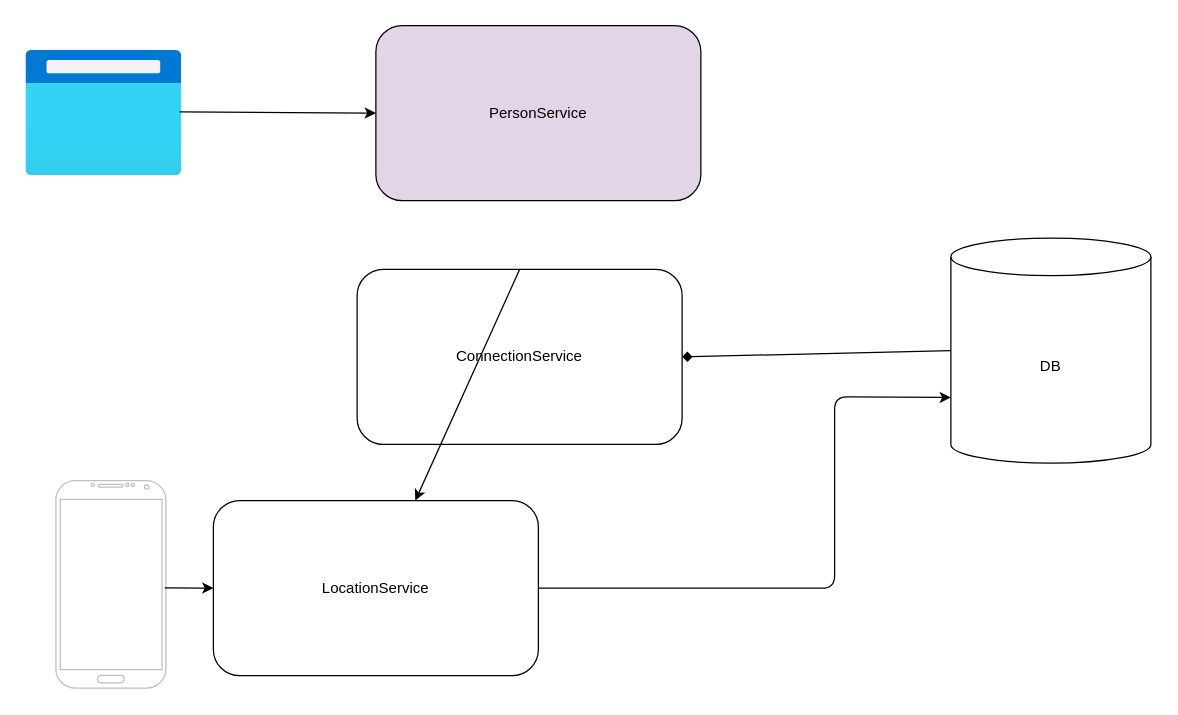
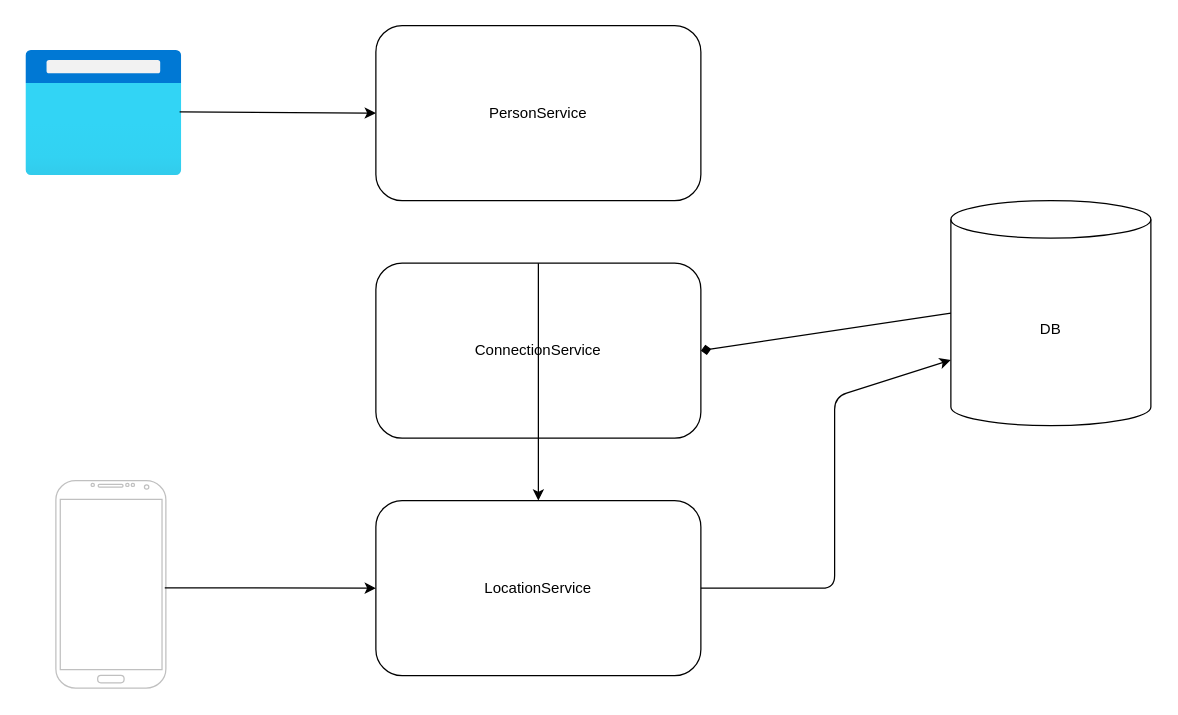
node "PersonService": fillcolor #e1d5e7 -> #ffffff
node "DB": moved (1051, 351) -> (1051, 313)
node "ConnectionService": moved (519, 357) -> (538, 351)
node "LocationService": moved (376, 588) -> (538, 588)
